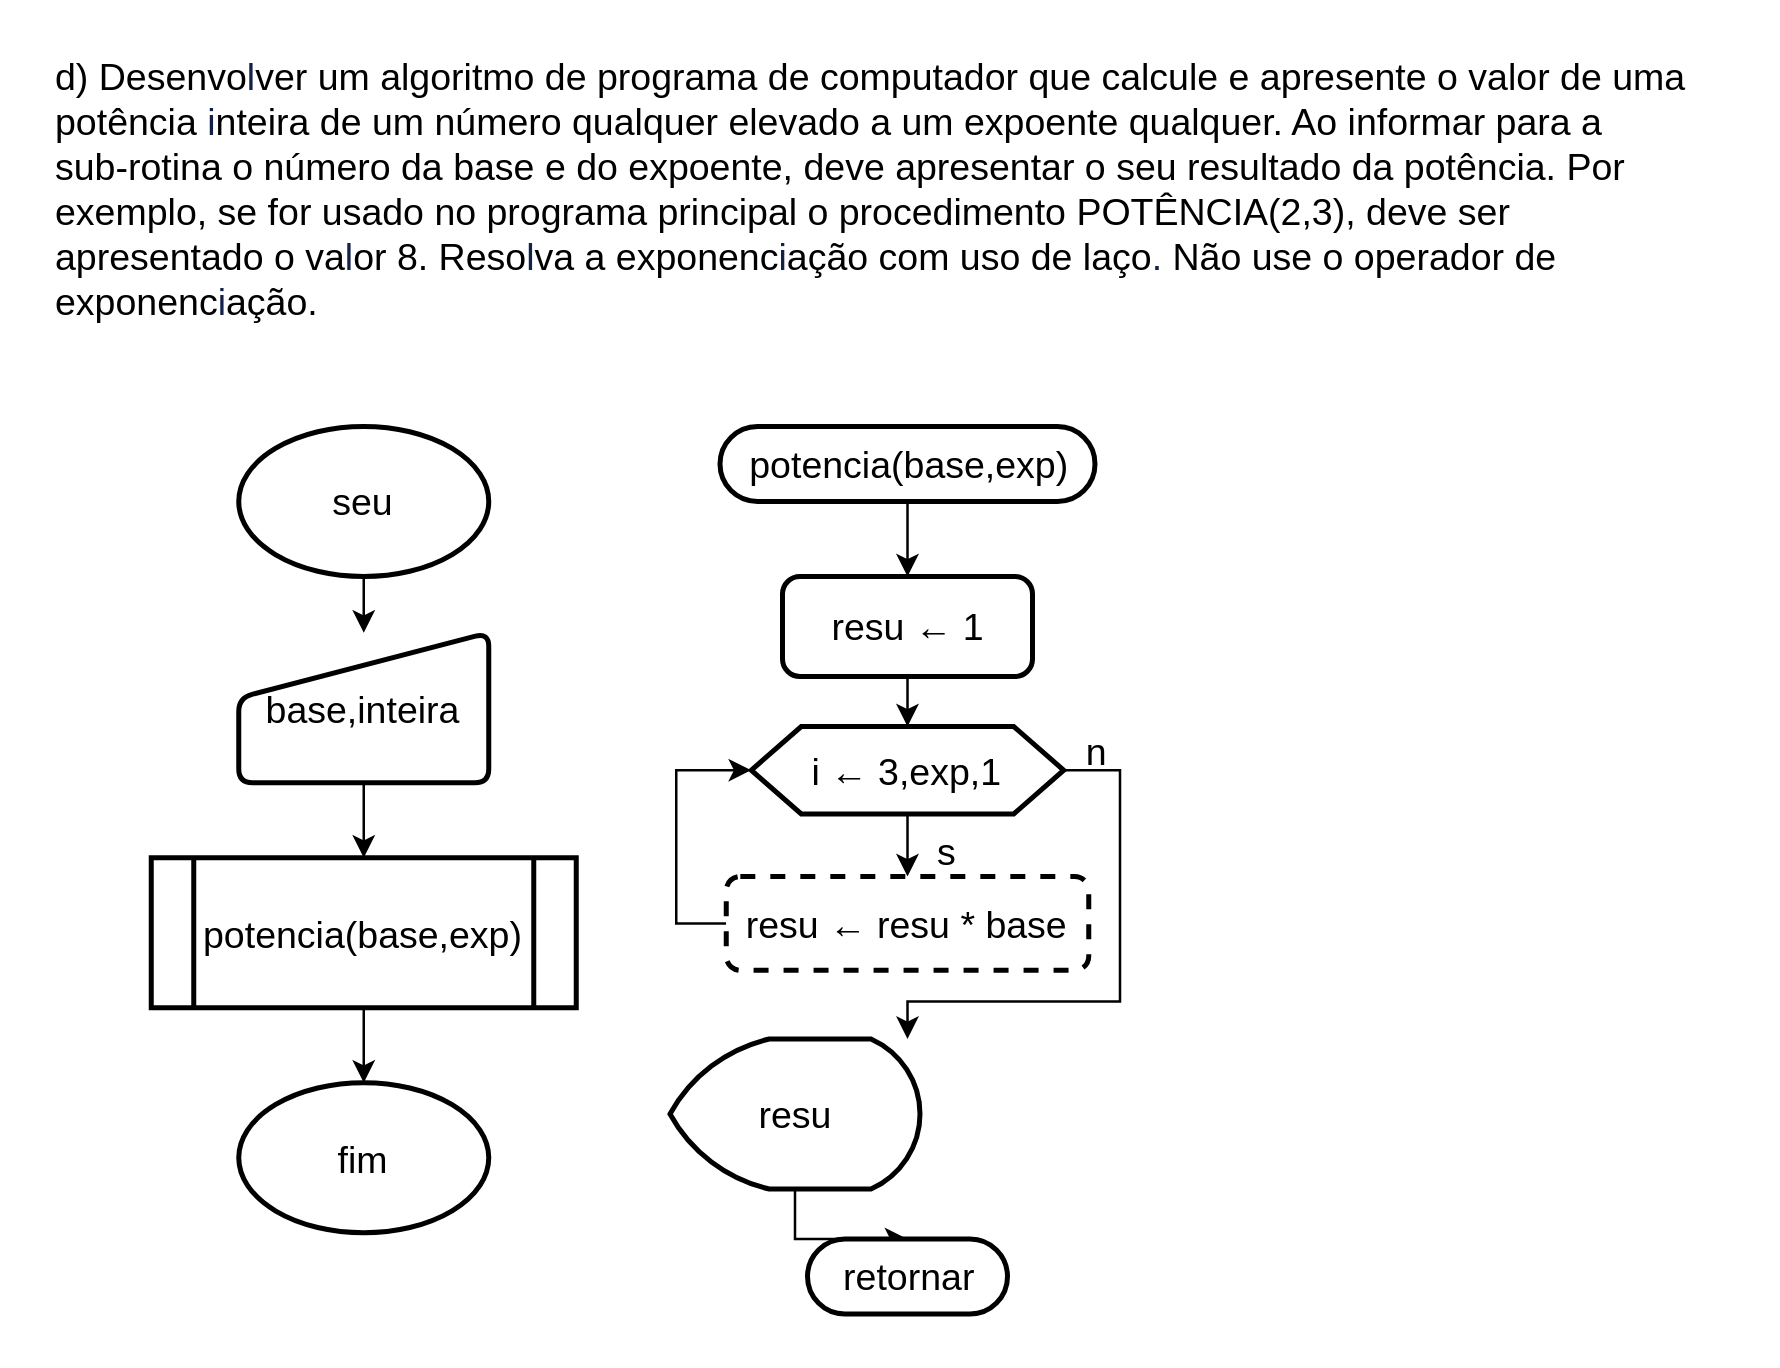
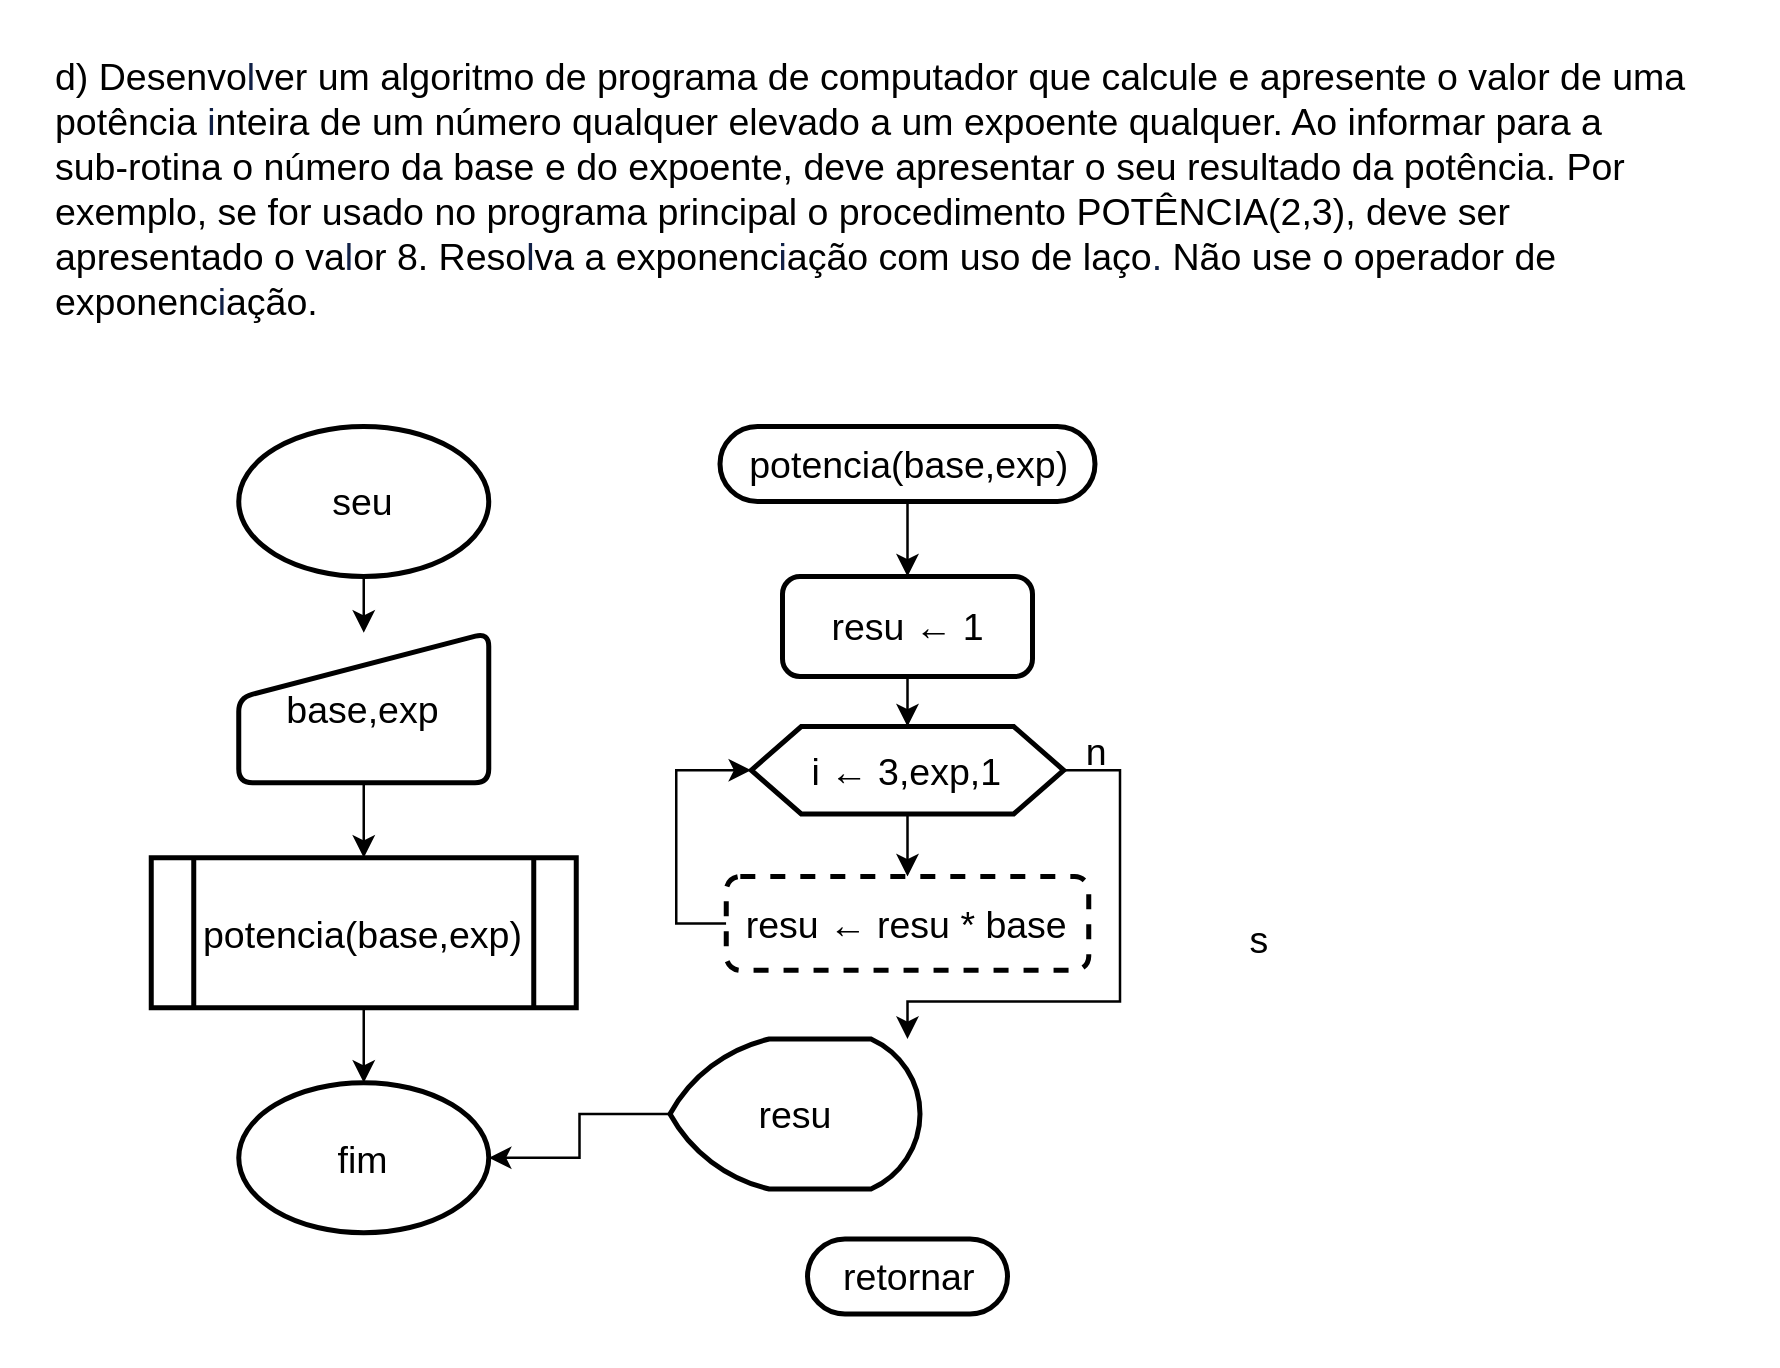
node "base,inteira": label "base,inteira" -> "base,exp"
node "s": moved (945, 851) -> (1258, 939)
edge "resu" -> "retornar": now "resu" -> "fim"
